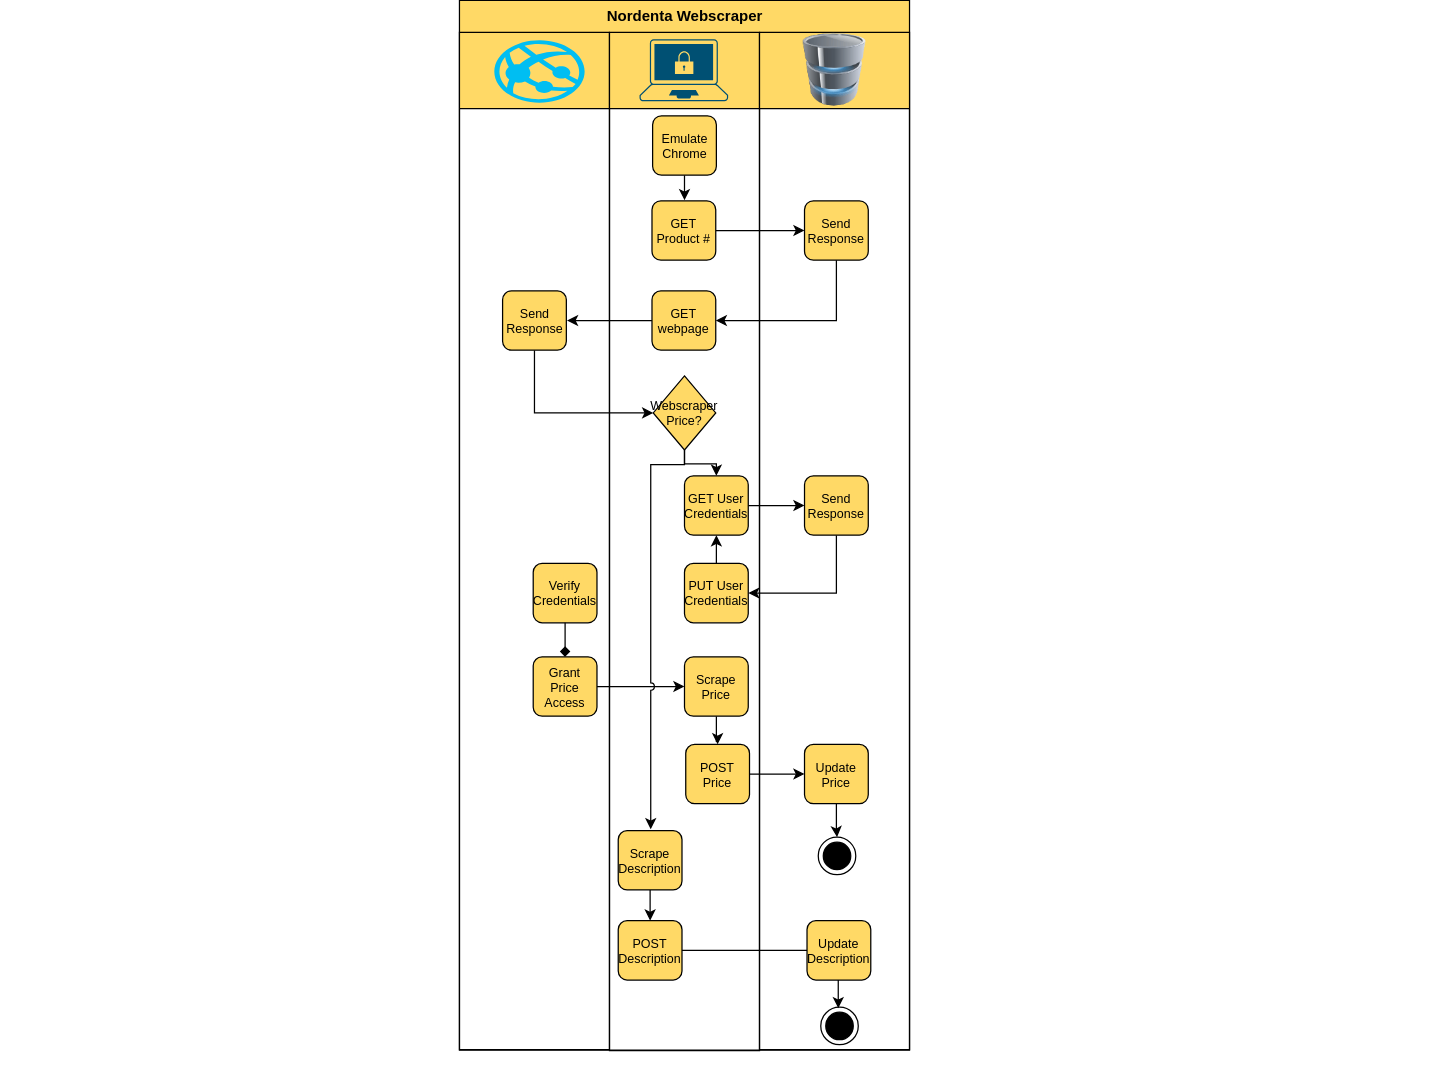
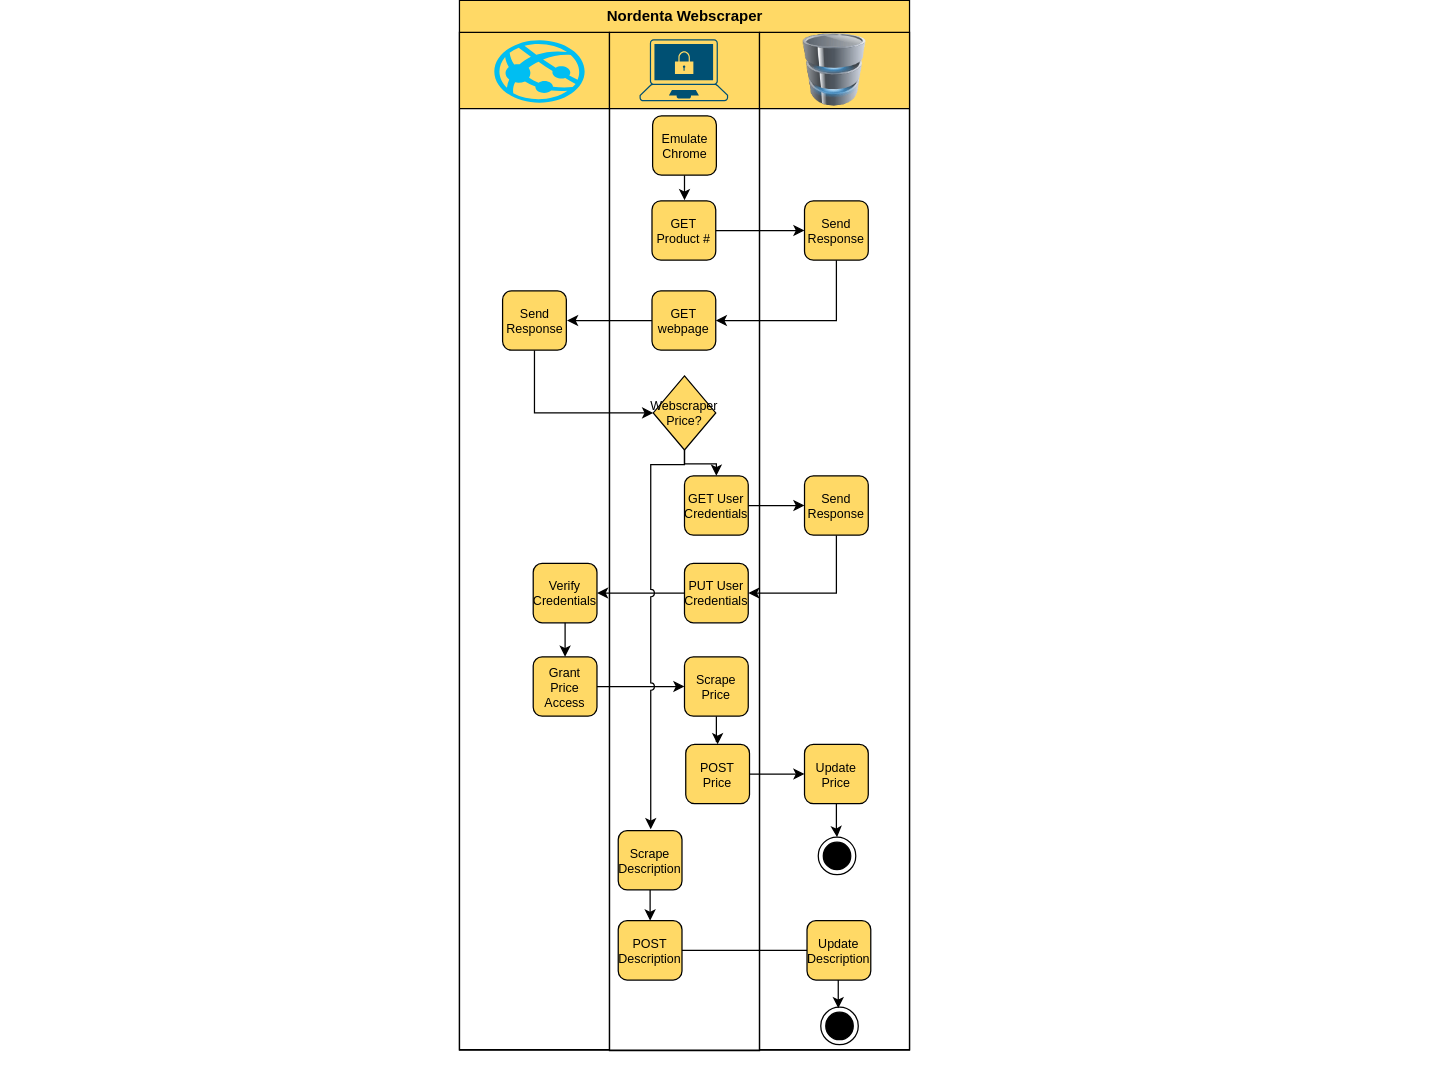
edge "PUT User Credentials" -> "GET User Credentials": now "PUT User Credentials" -> "Verify Credentials"
edge "Verify Credentials" -> "Grant Price Access": arrowhead diamond -> classic
